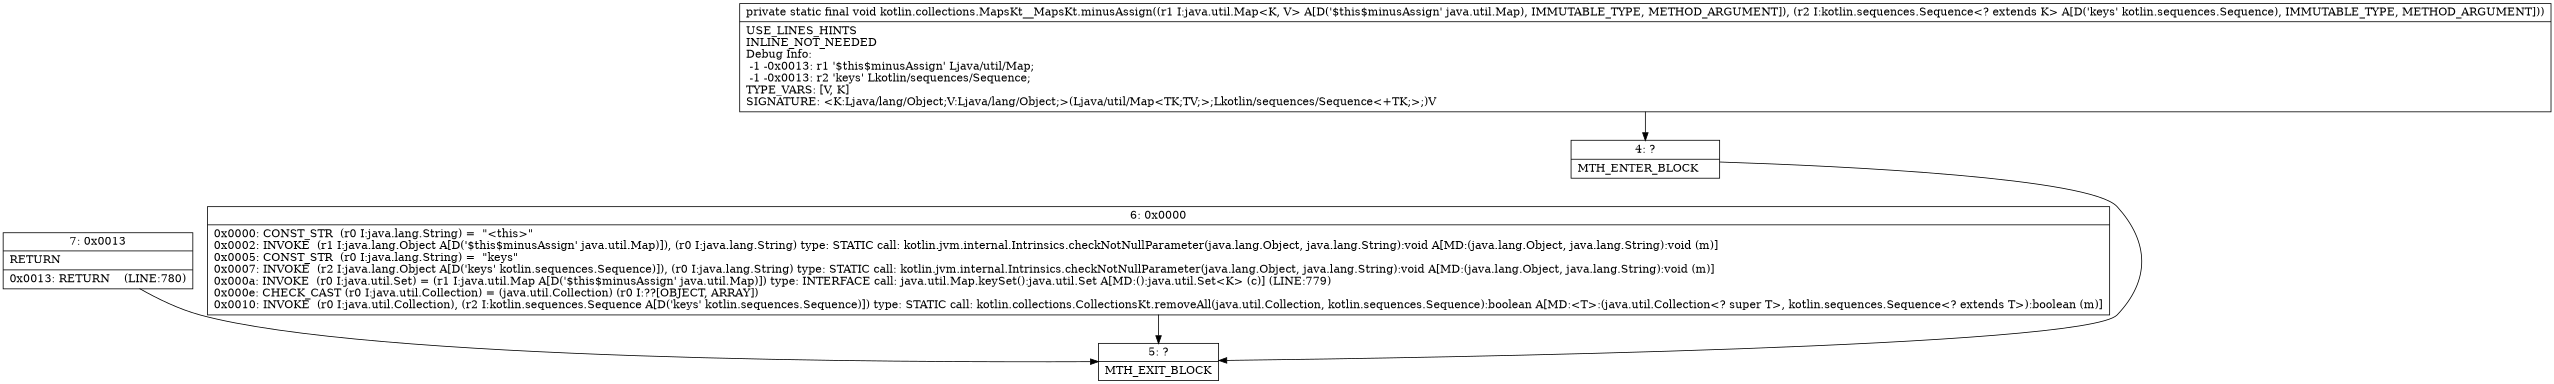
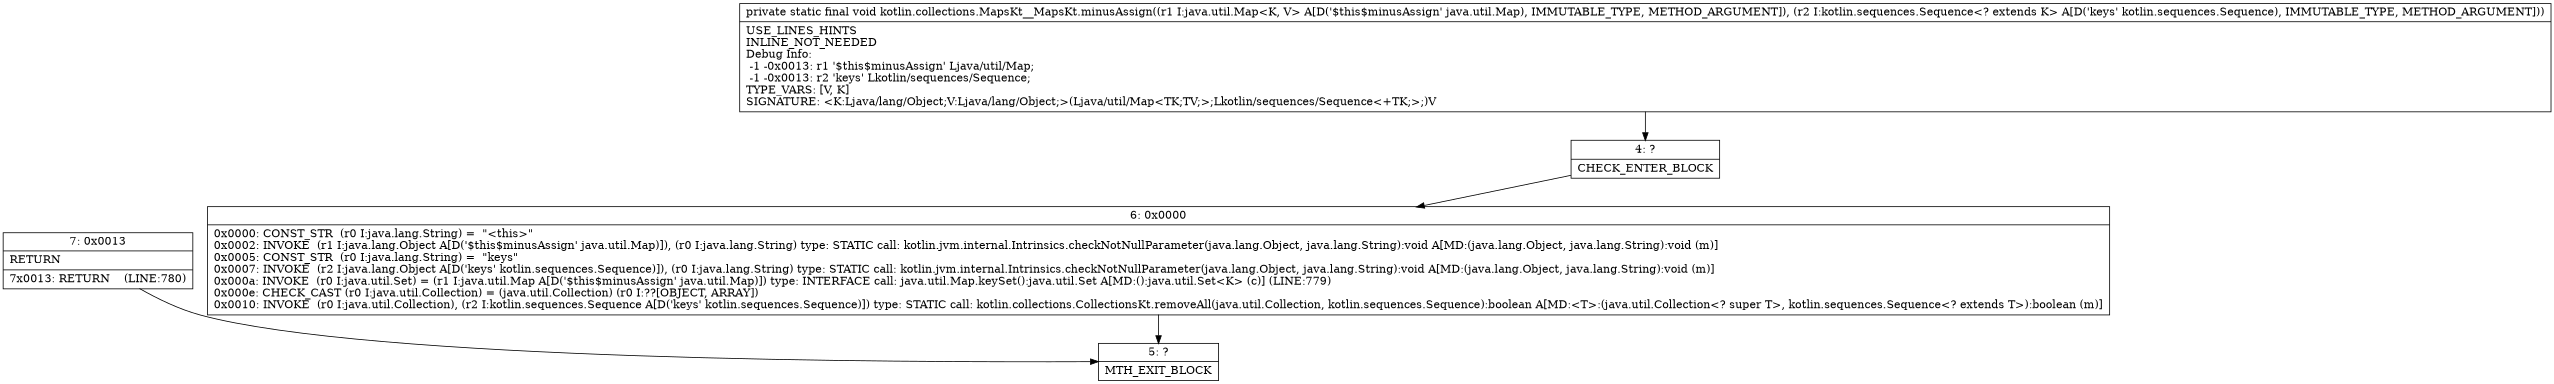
node "4: ?": text "MTH_ENTER_BLOCK" -> "CHECK_ENTER_BLOCK"
node "7: 0x0013": text "0x0013: RETURN    (LINE:780)" -> "7x0013: RETURN    (LINE:780)"
edge "4: ?" -> "5: ?": now "4: ?" -> "6: 0x0000"
